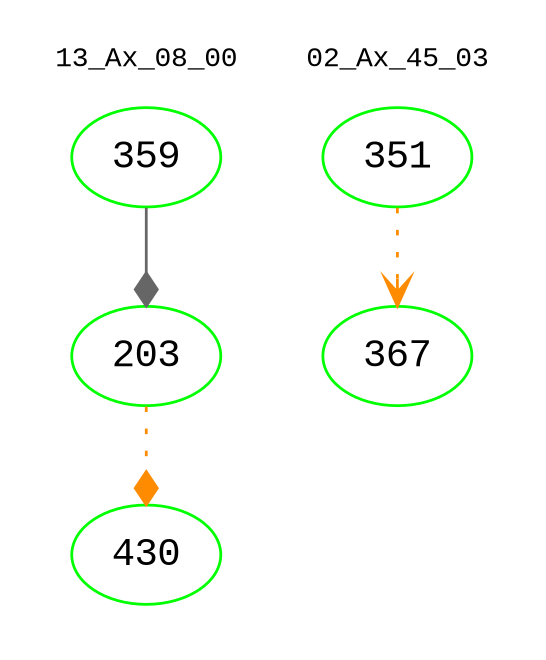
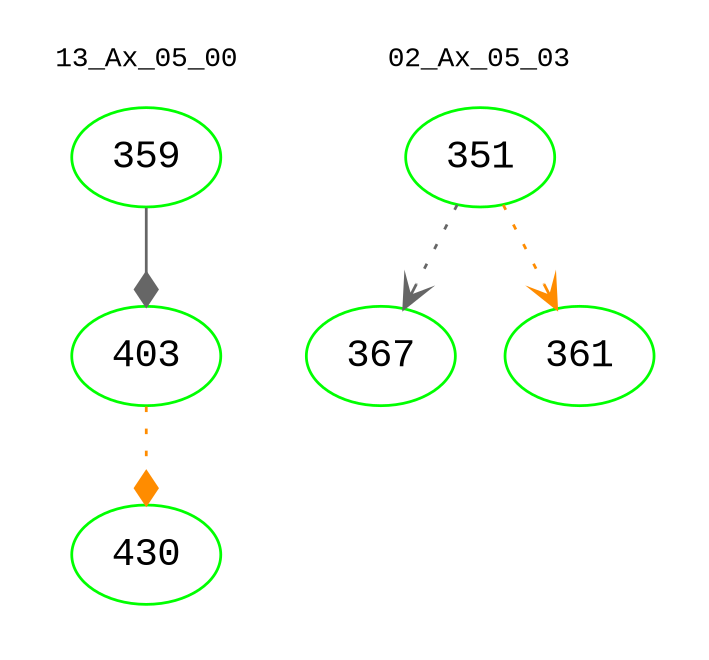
cluster "13_Ax_08_00": label "13_Ax_08_00" -> "13_Ax_05_00"
cluster "02_Ax_45_03": label "02_Ax_45_03" -> "02_Ax_05_03"
edge "351" -> "367": color darkorange -> gray40
node "203": label "203" -> "403"
node "361": added
